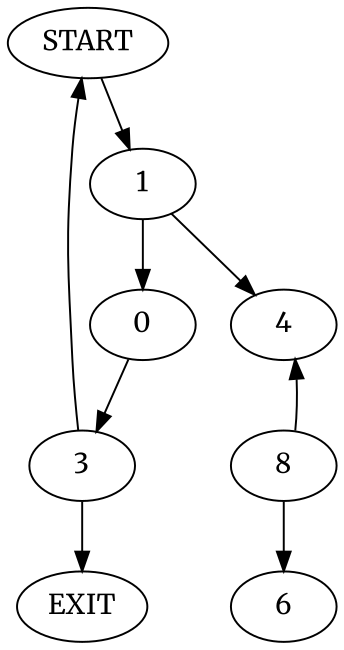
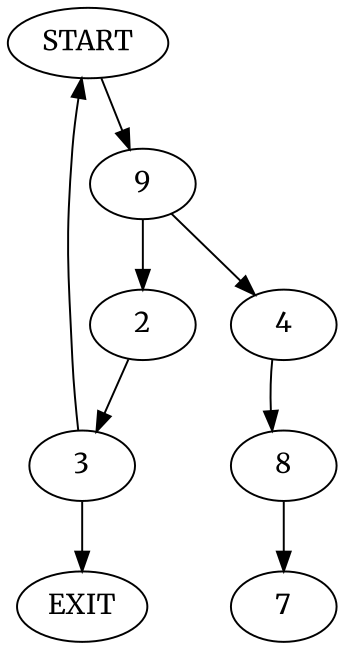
node "1": label "1" -> "9"
node "0": label "0" -> "2"
edge "8" -> "4": reversed
node "6": label "6" -> "7"
